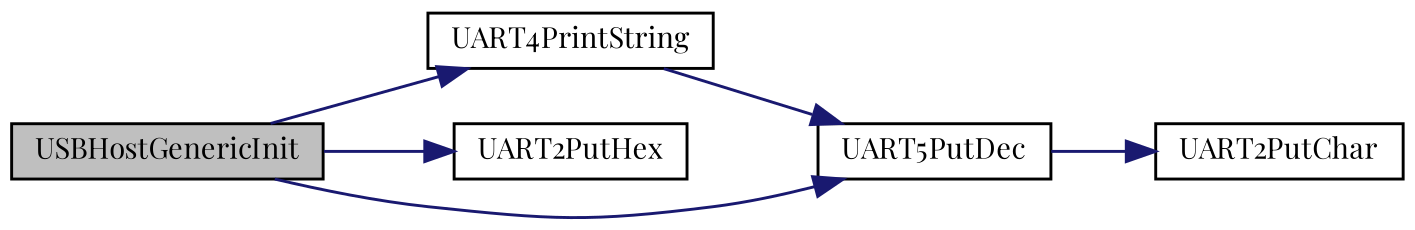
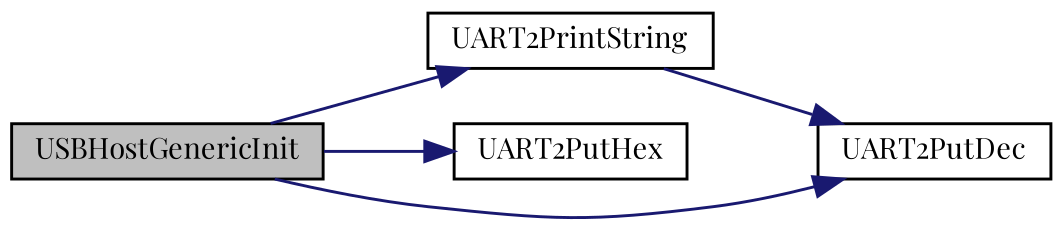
node "UART4PrintString": label "UART4PrintString" -> "UART2PrintString"
node "UART5PutDec": label "UART5PutDec" -> "UART2PutDec"
node "UART2PutChar": removed
